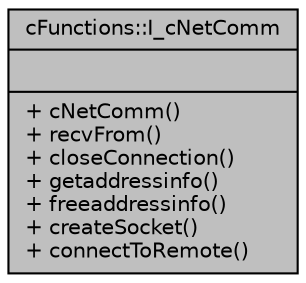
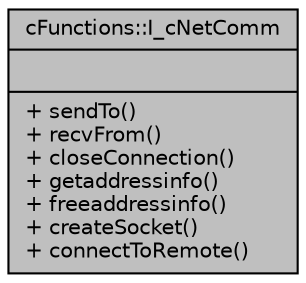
node "cFunctions::I_cNetComm": text "+ cNetComm()" -> "+ sendTo()"
